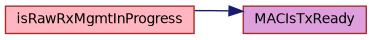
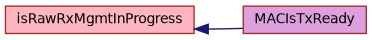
edge "isRawRxMgmtInProgress" -> "MACIsTxReady": reversed
